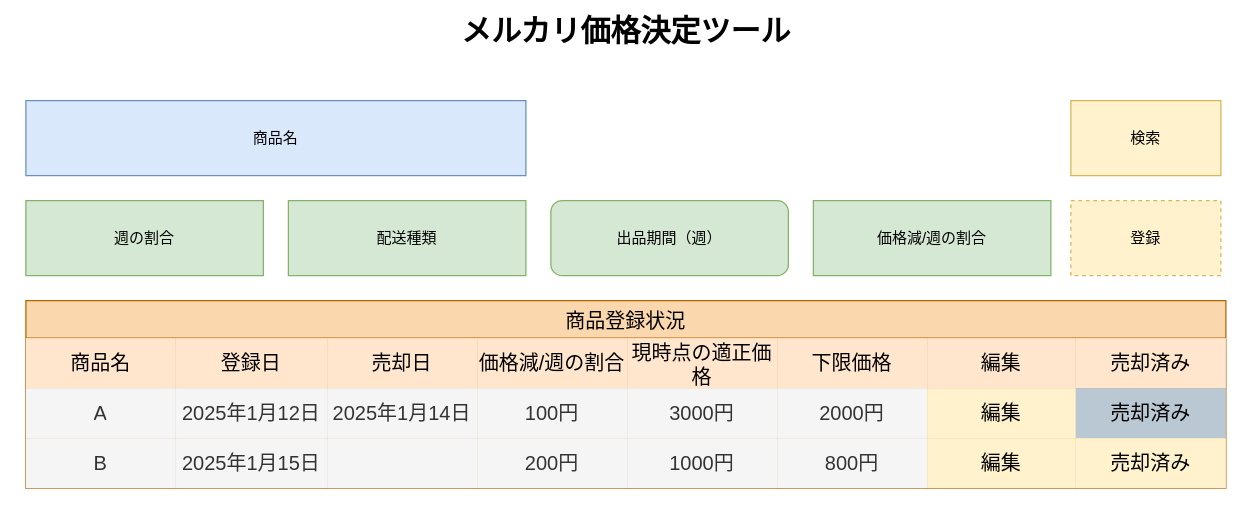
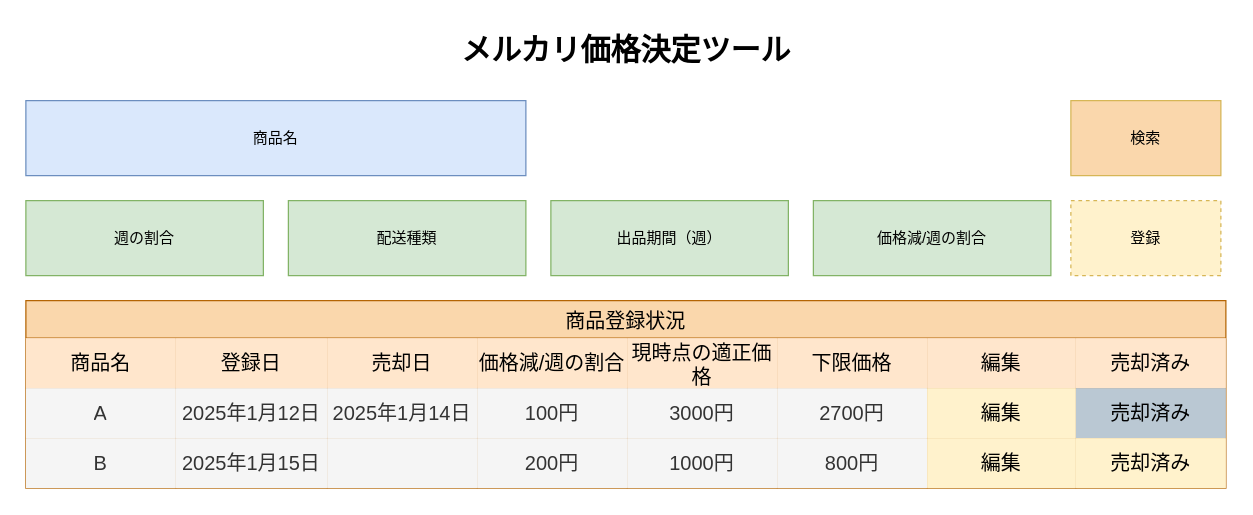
node "メルカリ価格決定ツール": moved (626, 32) -> (626, 51)
node "検索": fillcolor #fff2cc -> #fad7ac
node "出品期間（週）": shape rounded rectangle -> rectangle
node "2000円": label "2000円" -> "2700円"
